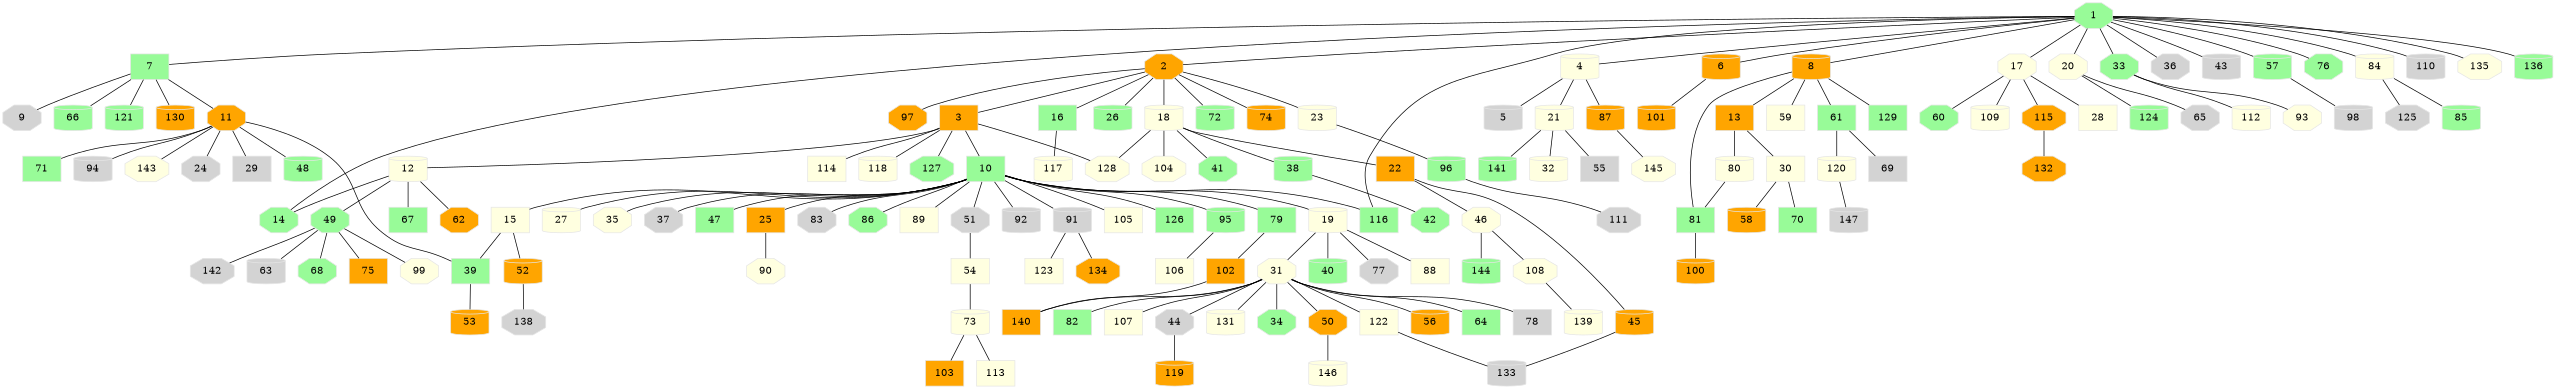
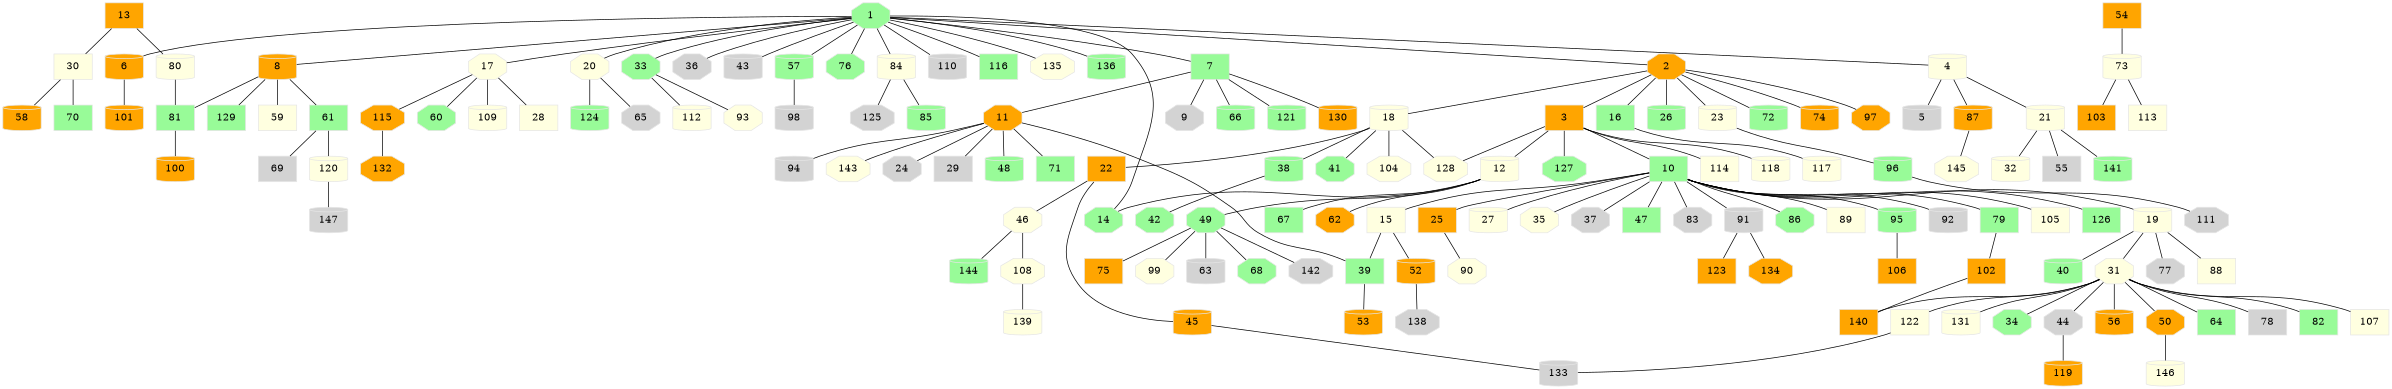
edge "8" -- "13": removed
edge "10" -- "116": removed
node "51": removed
node "54": fillcolor lightyellow -> orange
node "123": fillcolor lightyellow -> orange
node "106": fillcolor lightyellow -> orange
